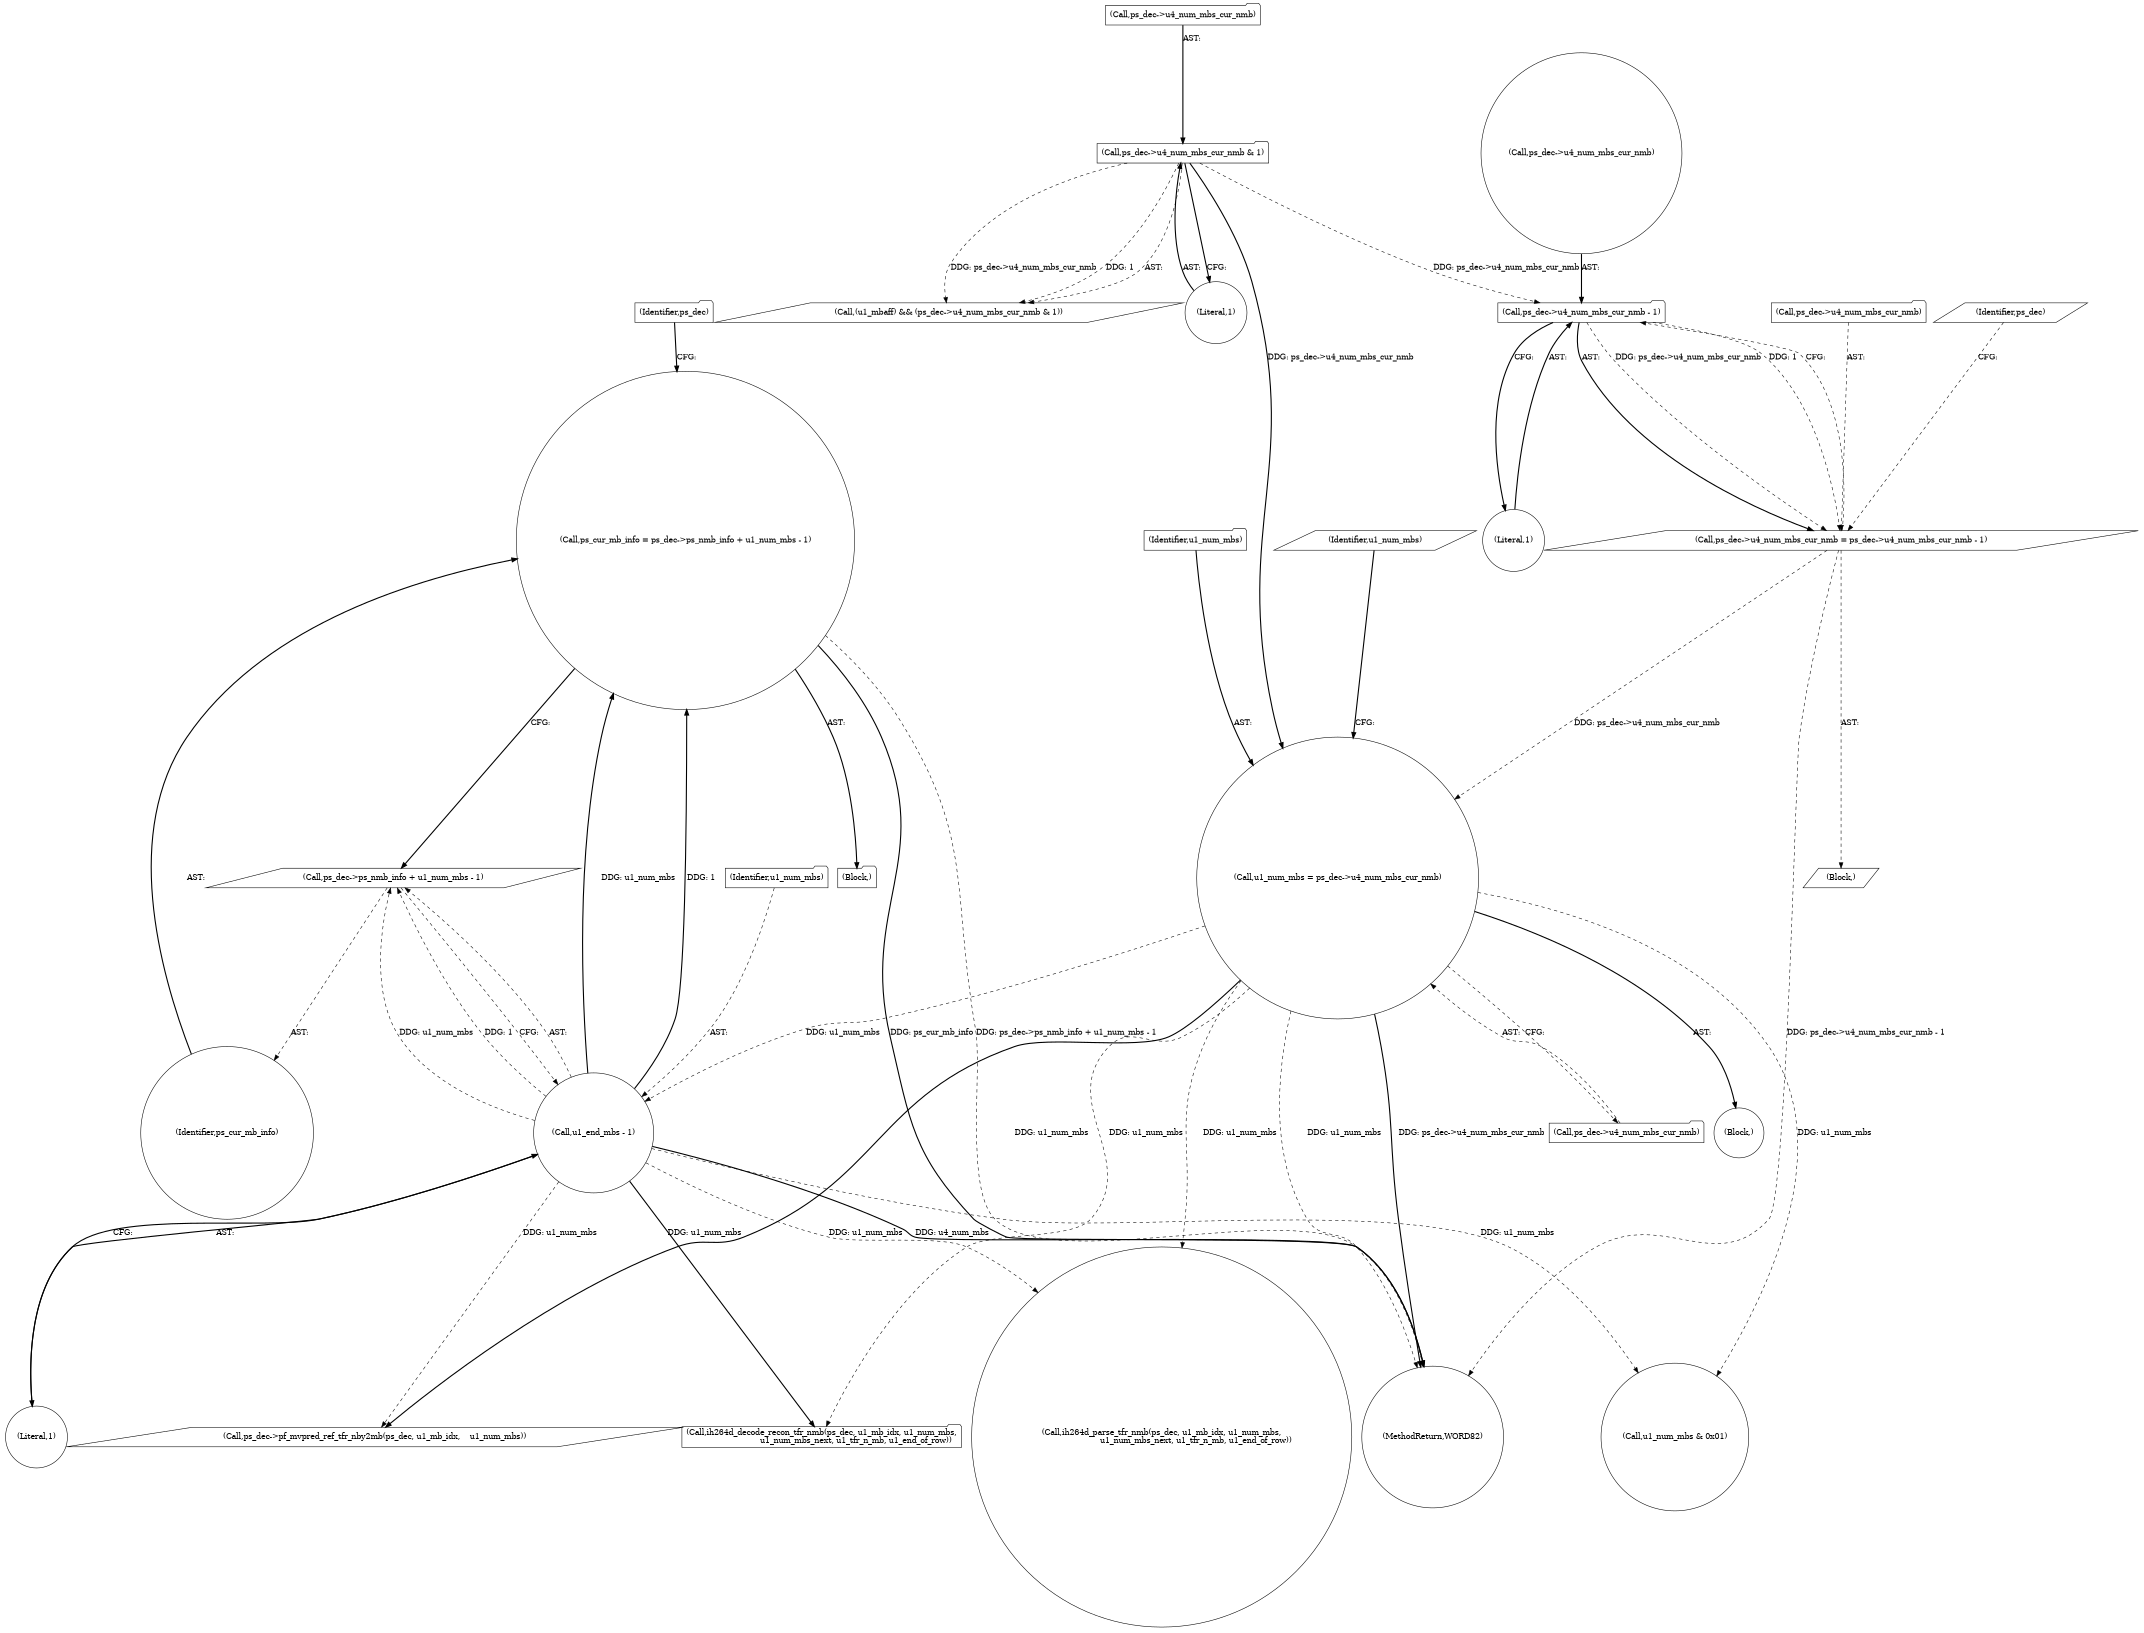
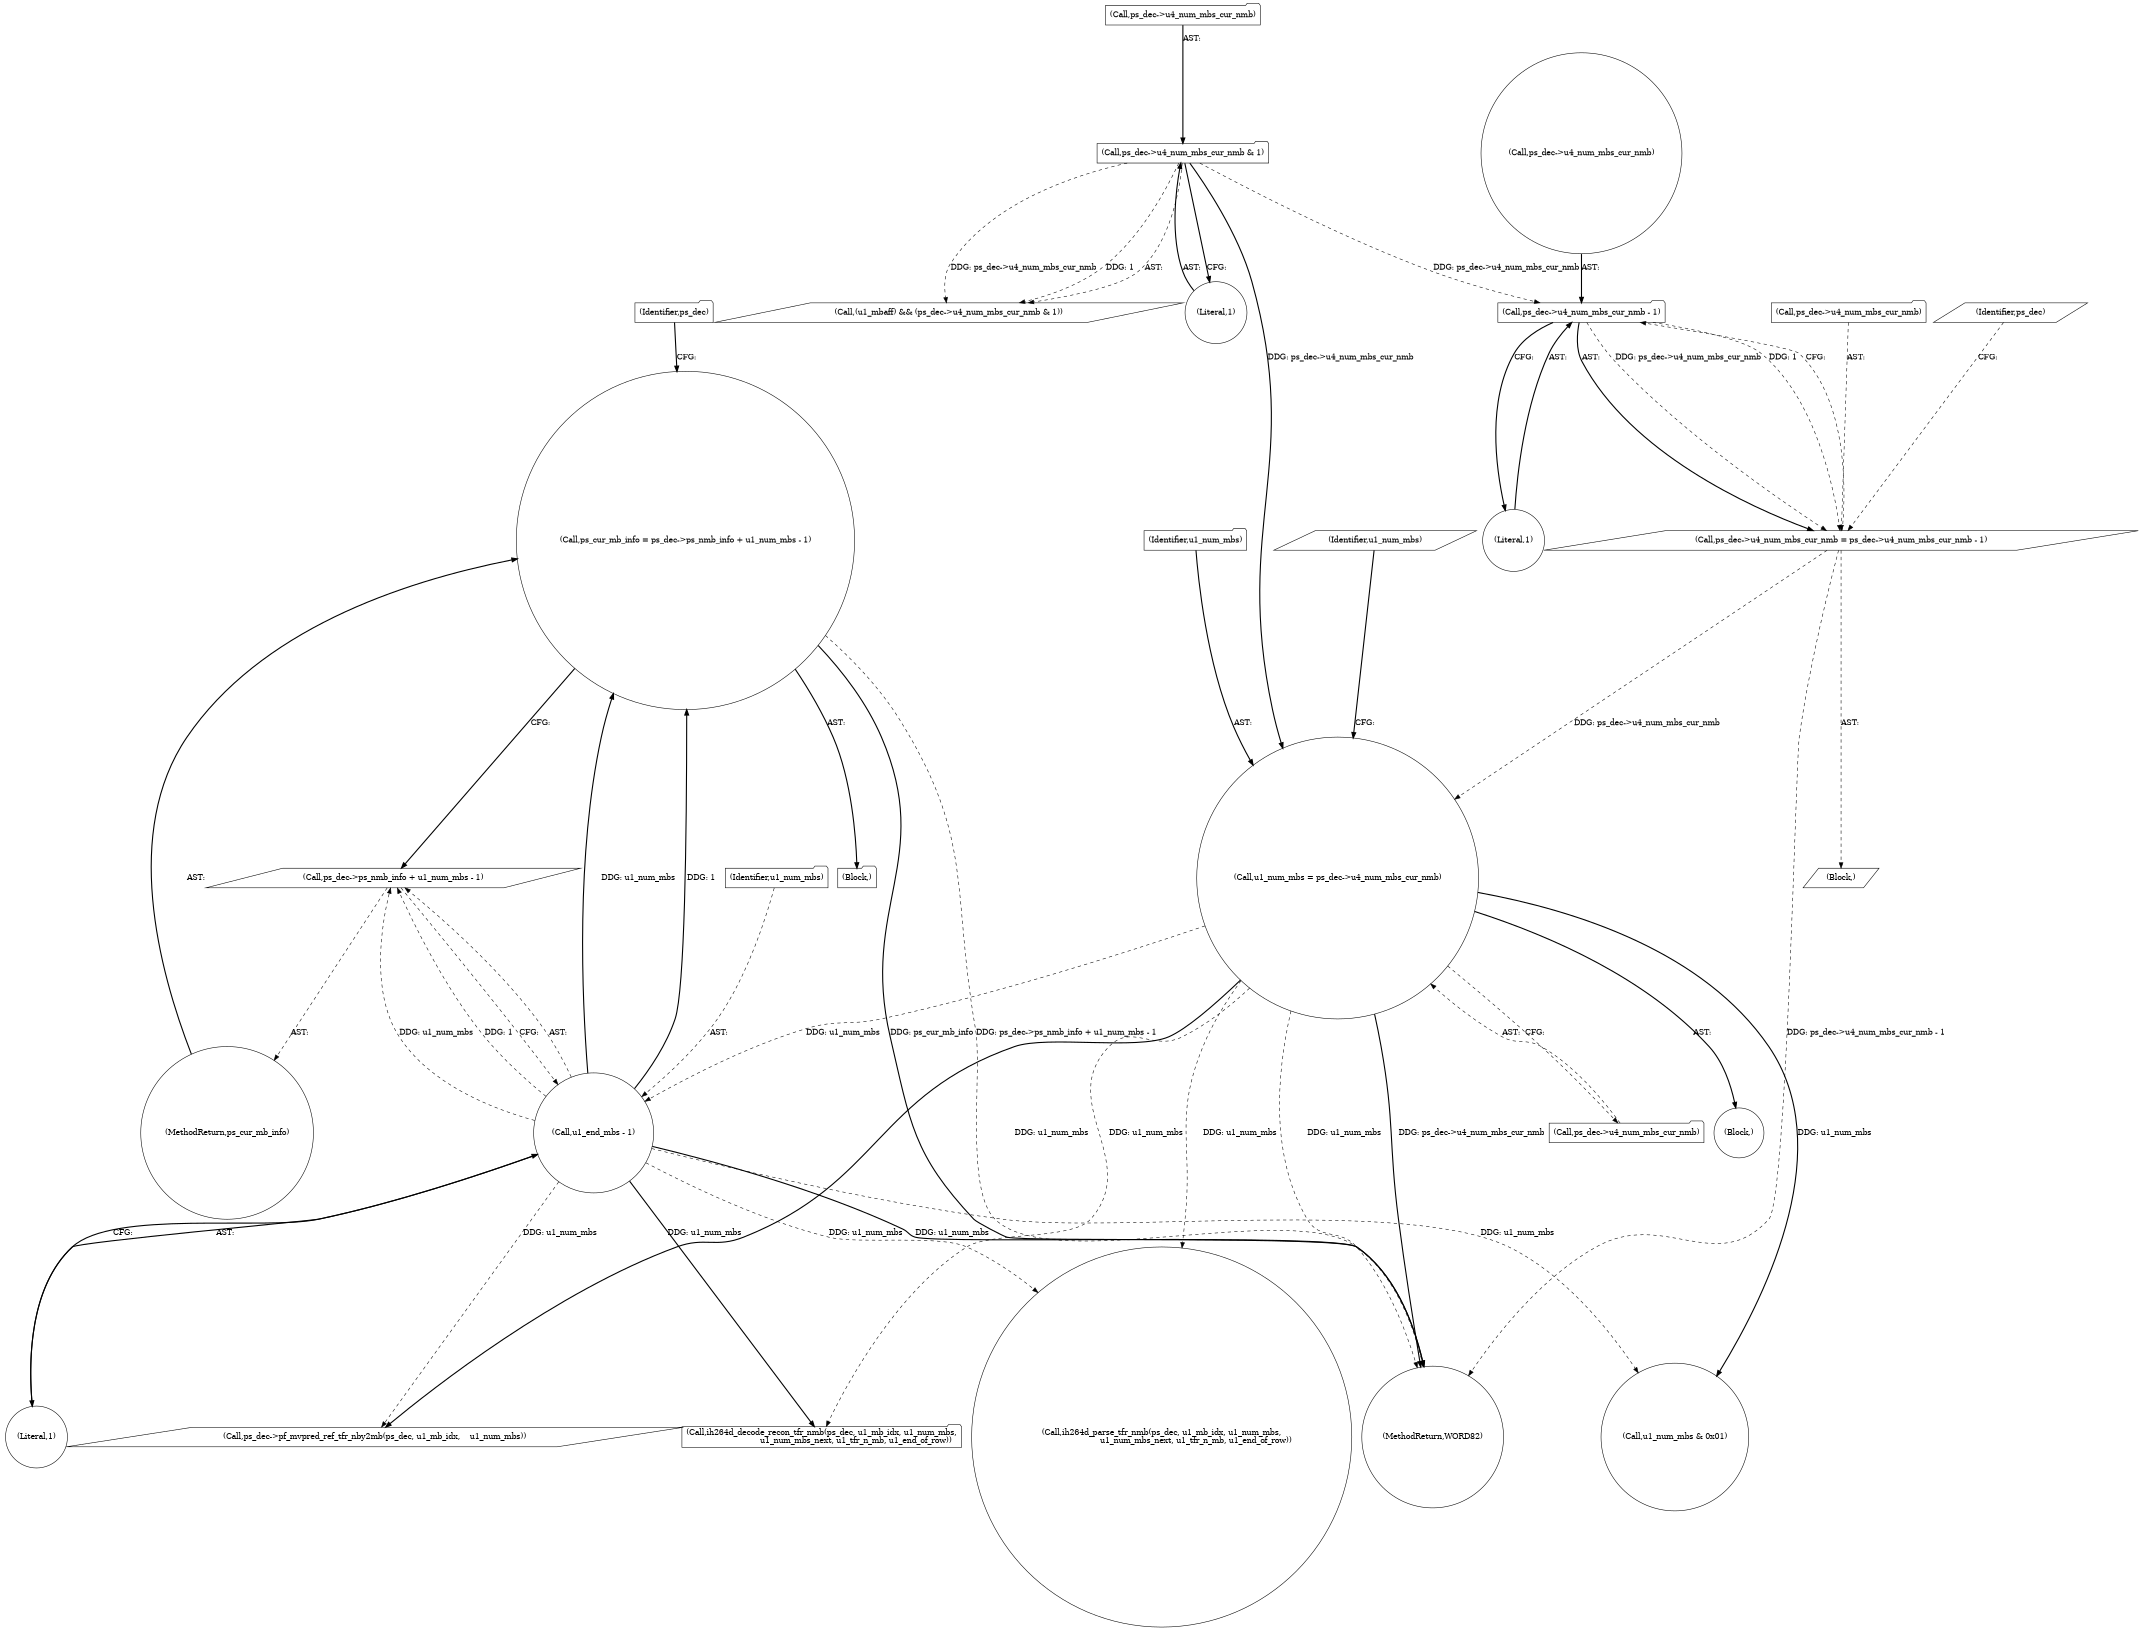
edge "(Call,u1_num_mbs = ps_dec->u4_num_mbs_cur_nmb)" -> "(Call,u1_num_mbs & 0x01)": style dashed -> bold
node "(Identifier,ps_cur_mb_info)": label "(Identifier,ps_cur_mb_info)" -> "(MethodReturn,ps_cur_mb_info)"
edge "(Call,u1_end_mbs - 1)" -> "(MethodReturn,WORD82)": label "DDG: u4_num_mbs" -> "DDG: u1_num_mbs"
